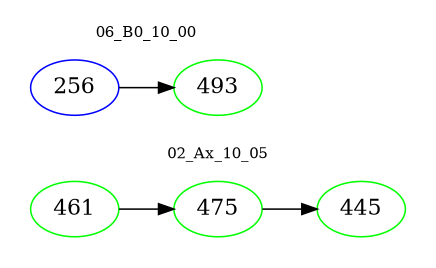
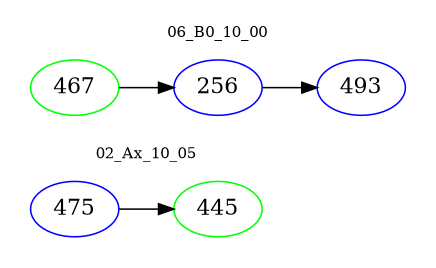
node "467": added
node "493": color green -> blue
node "461": removed
node "475": color green -> blue
